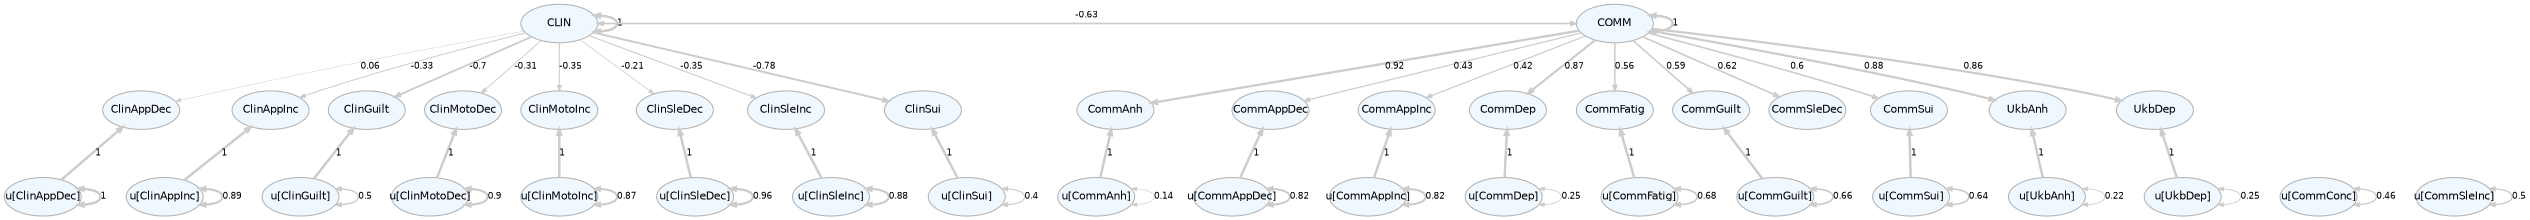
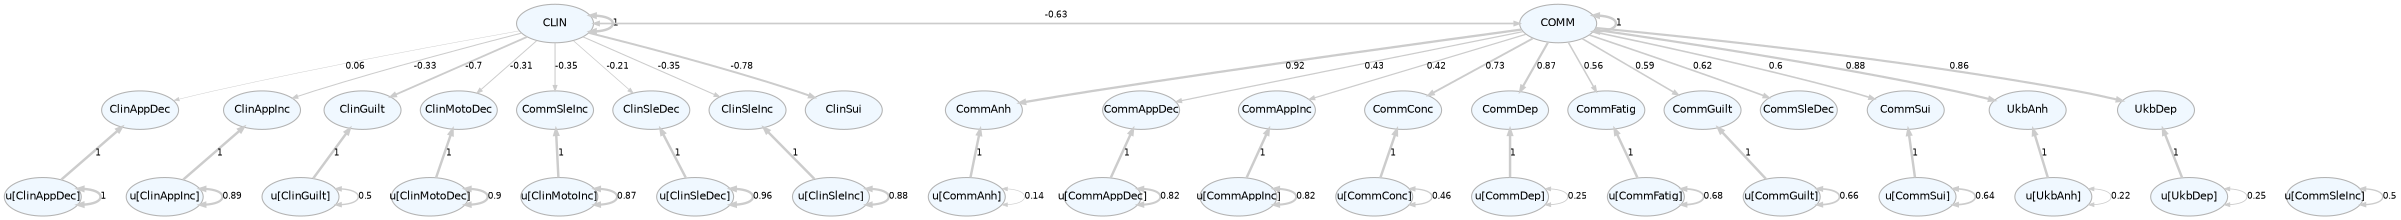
node "ClinMotoInc": label "ClinMotoInc" -> "CommSleInc"
node "CommConc": added
node "u[ClinSui]": removed
